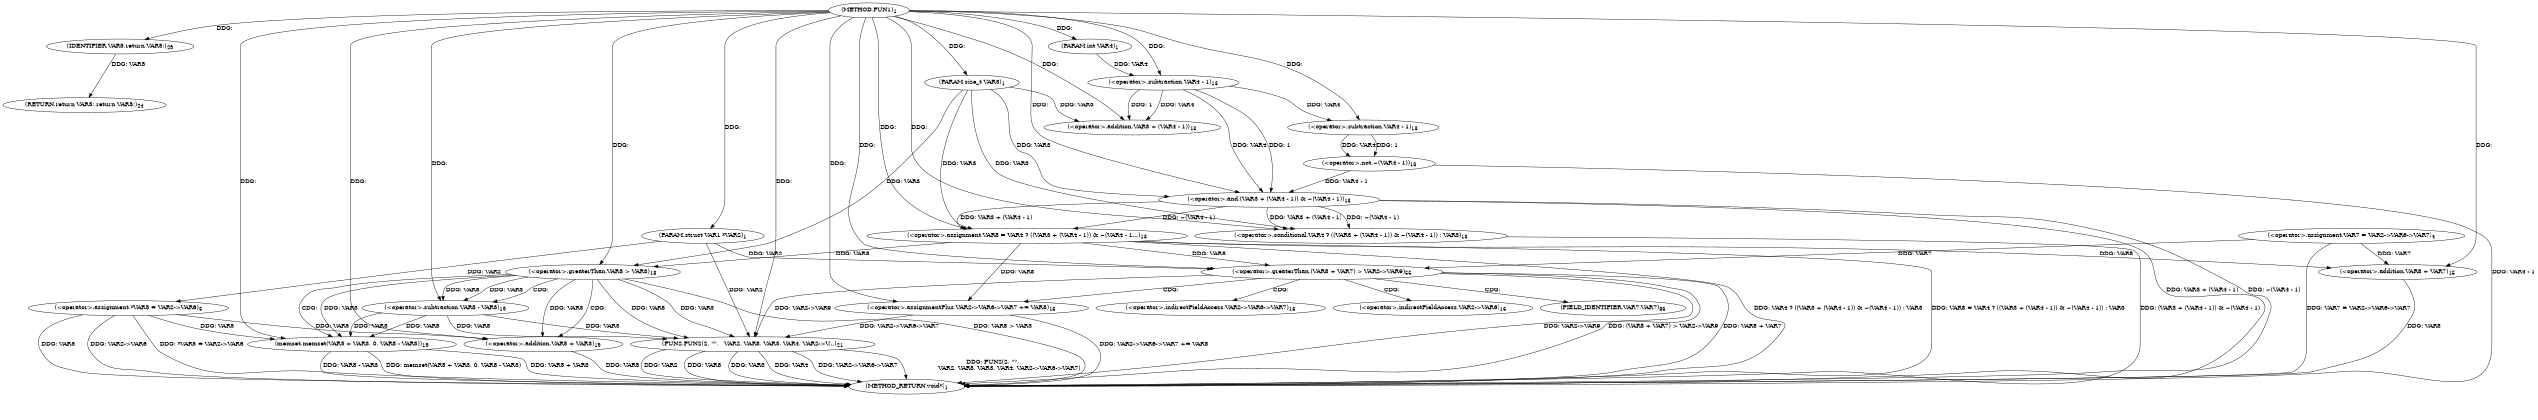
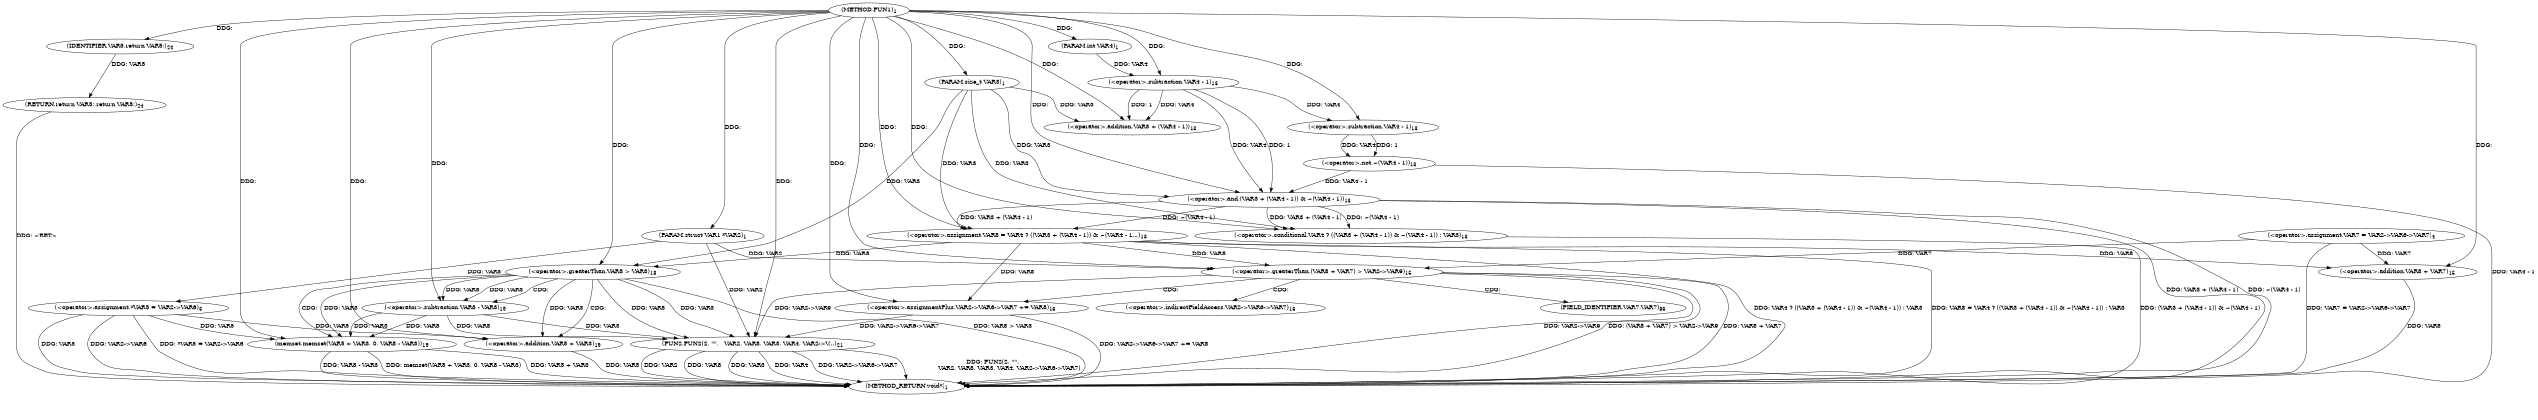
node "(IDENTIFIER,VAR5,return VAR5;)": text "29" -> "24"
node "(<operator>.greaterThan,(VAR8 + VAR7) > VAR2->VAR9)": text "55" -> "15"
edge "(PARAM,struct VAR1 *VAR2)" -> "(<operator>.assignment,*VAR5 = VAR2->VAR6)": label "DDG: VAR2" -> "DDG: VAR5"
node "(<operator>.indirectFieldAccess,VAR2->VAR6)": removed
edge "(RETURN,return VAR5;,return VAR5;)" -> "(METHOD_RETURN,void*)": added, label "DDG: <RET>"
